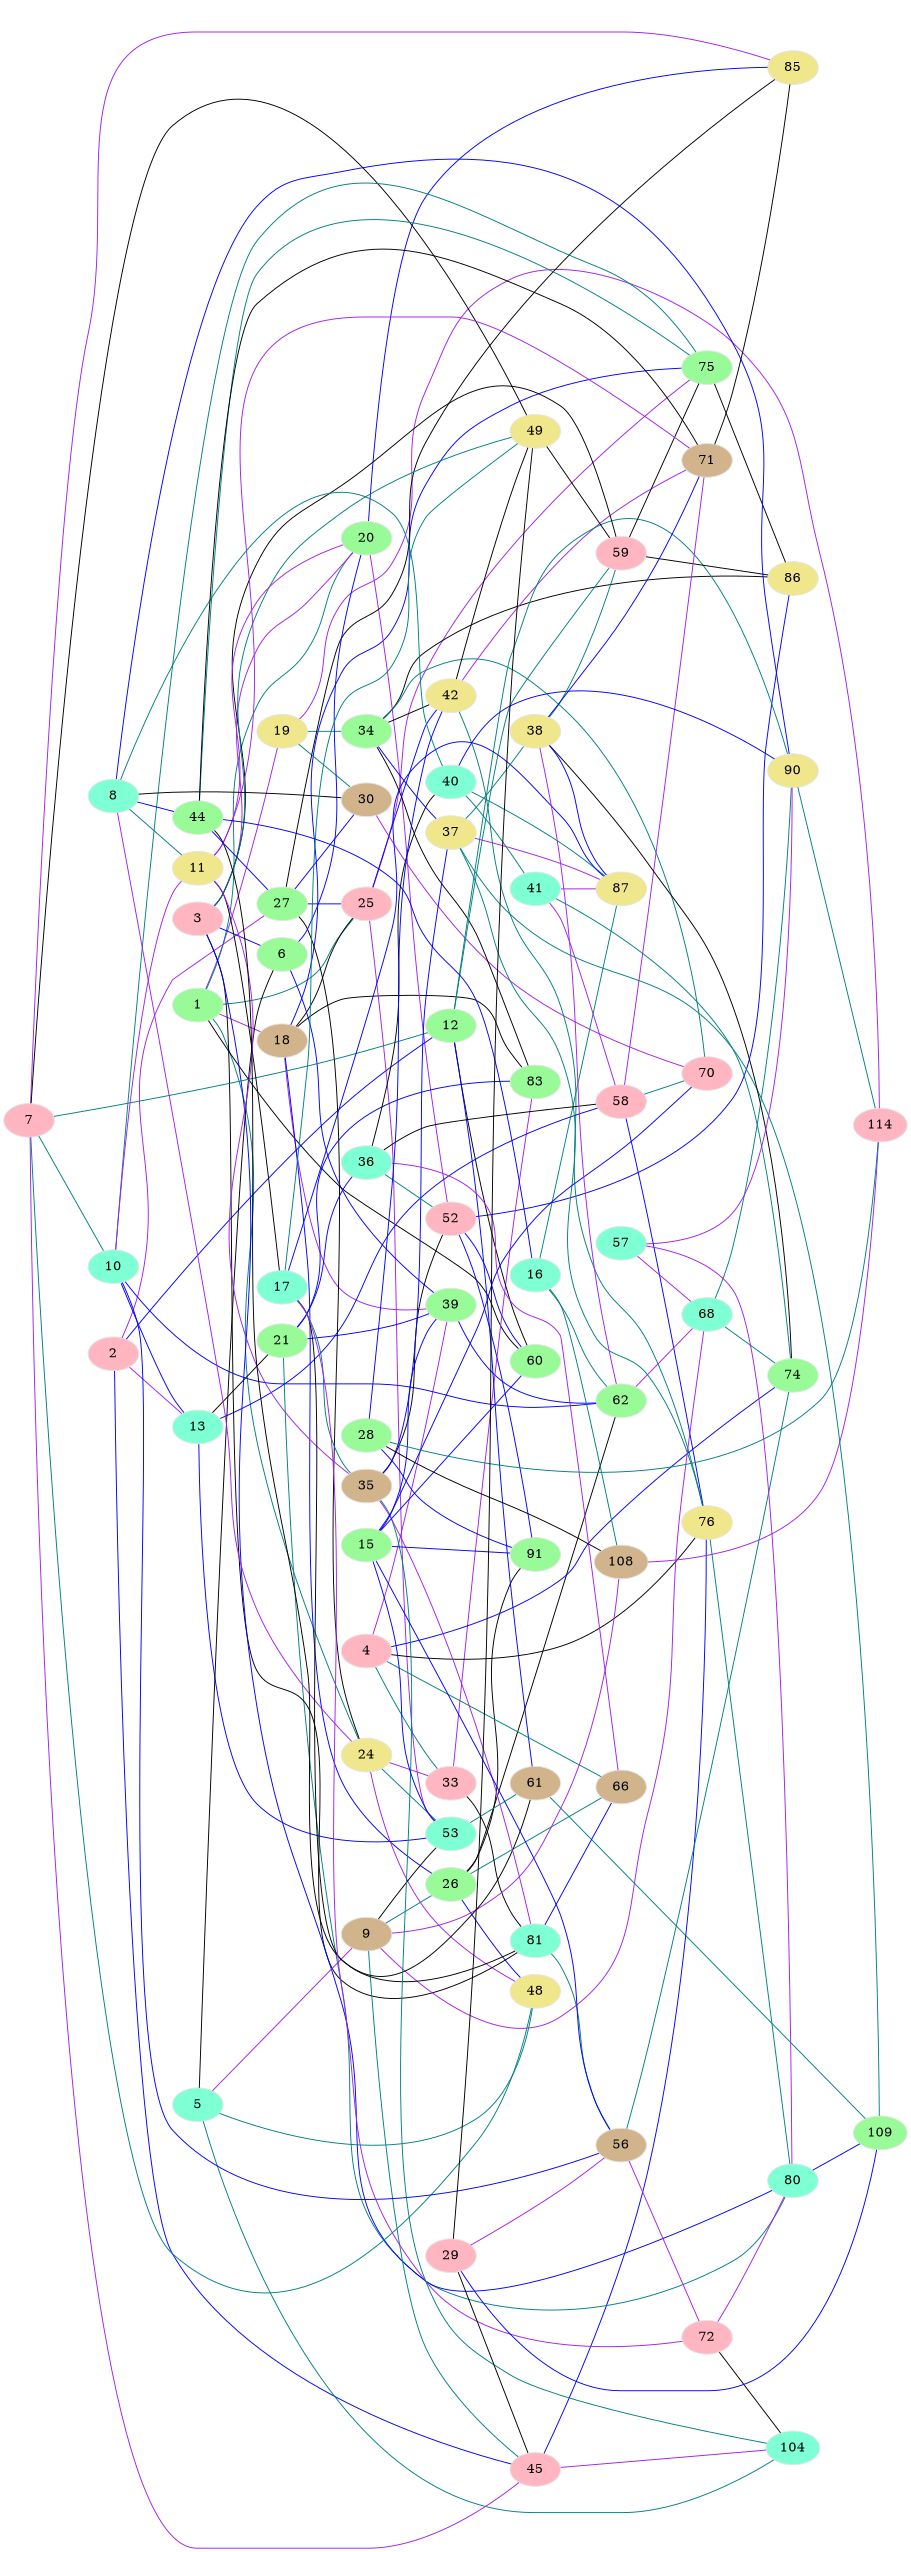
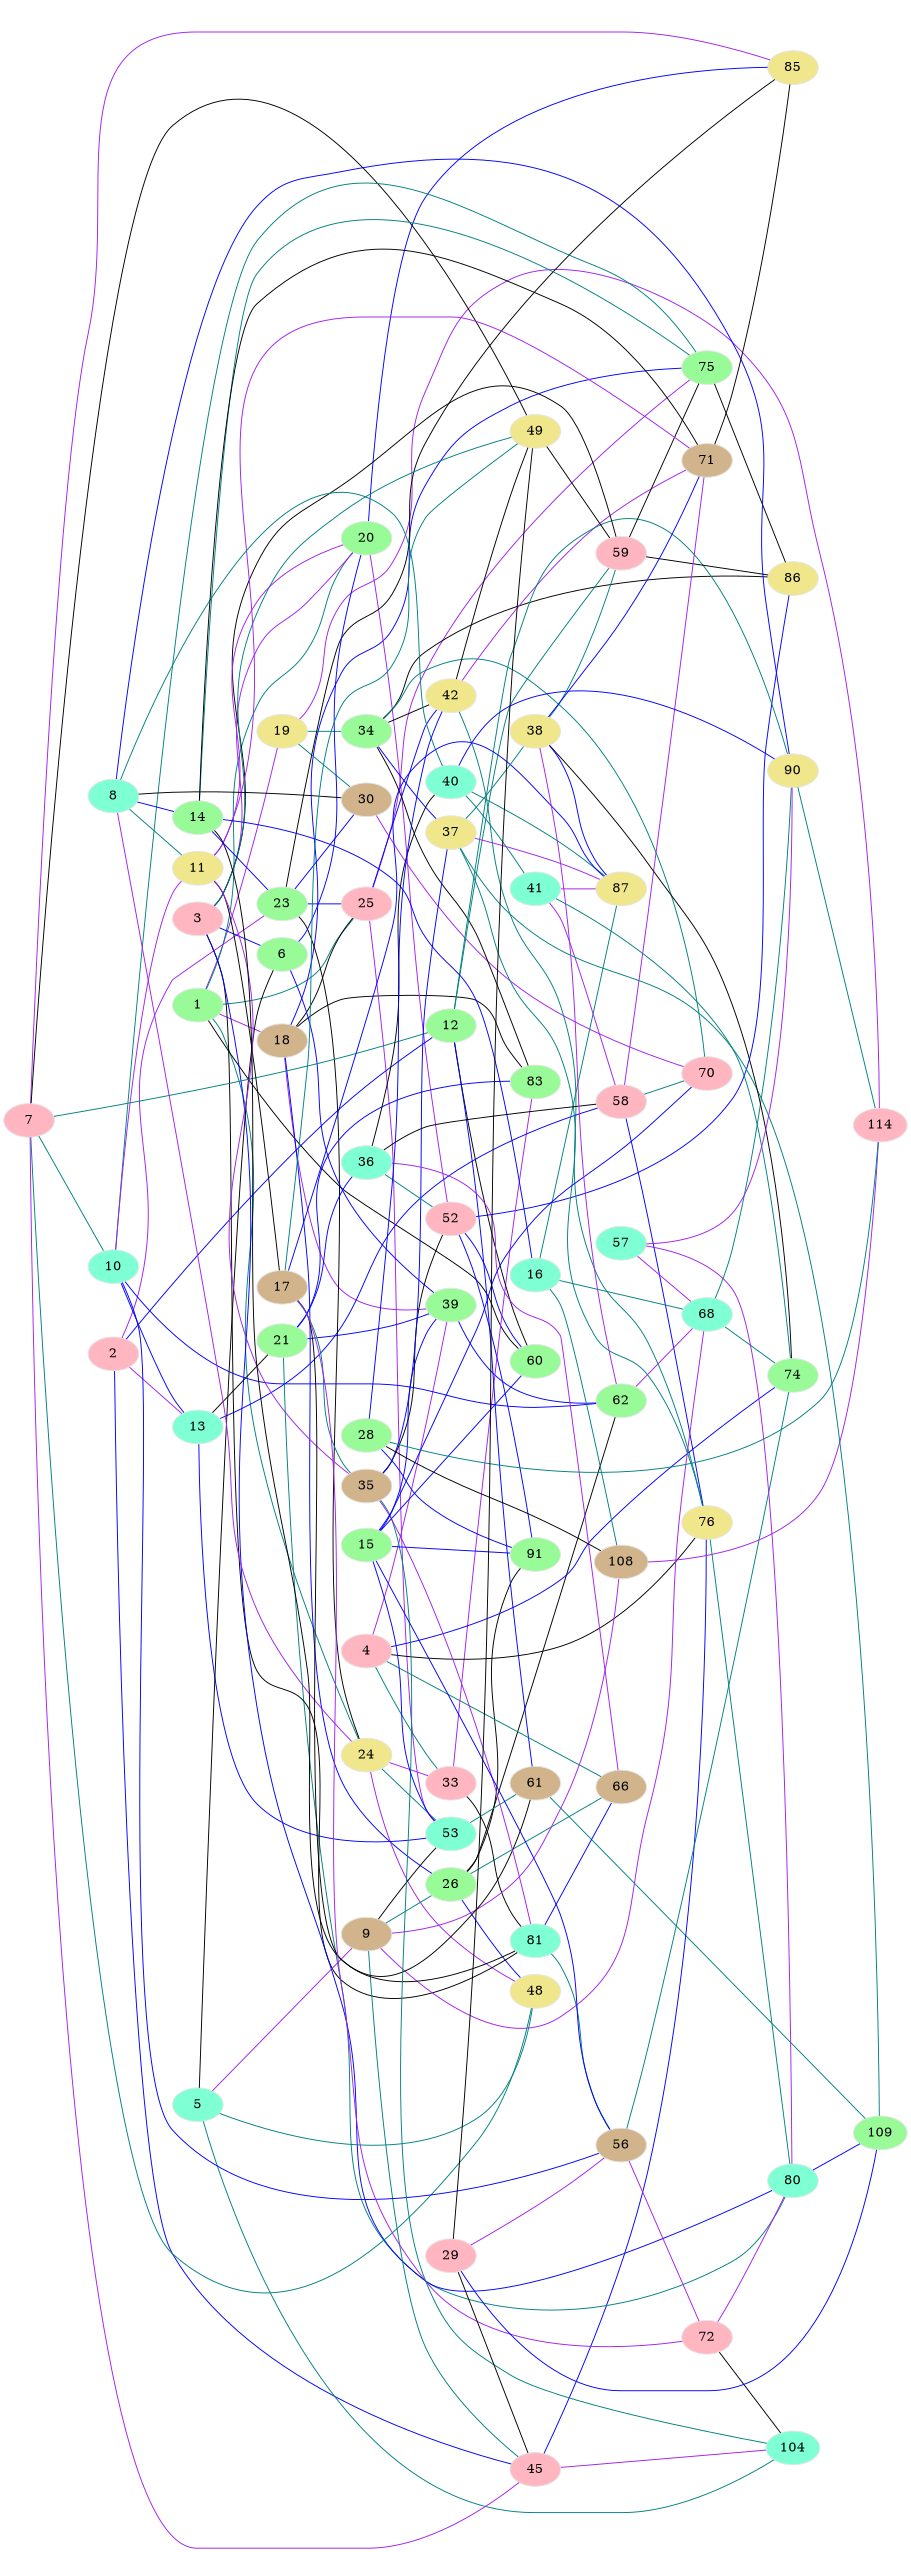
node "44": label "44" -> "14"
node "27": label "27" -> "23"
node "17": fillcolor aquamarine -> tan
edge "16" -- "62": now "16" -- "68"
